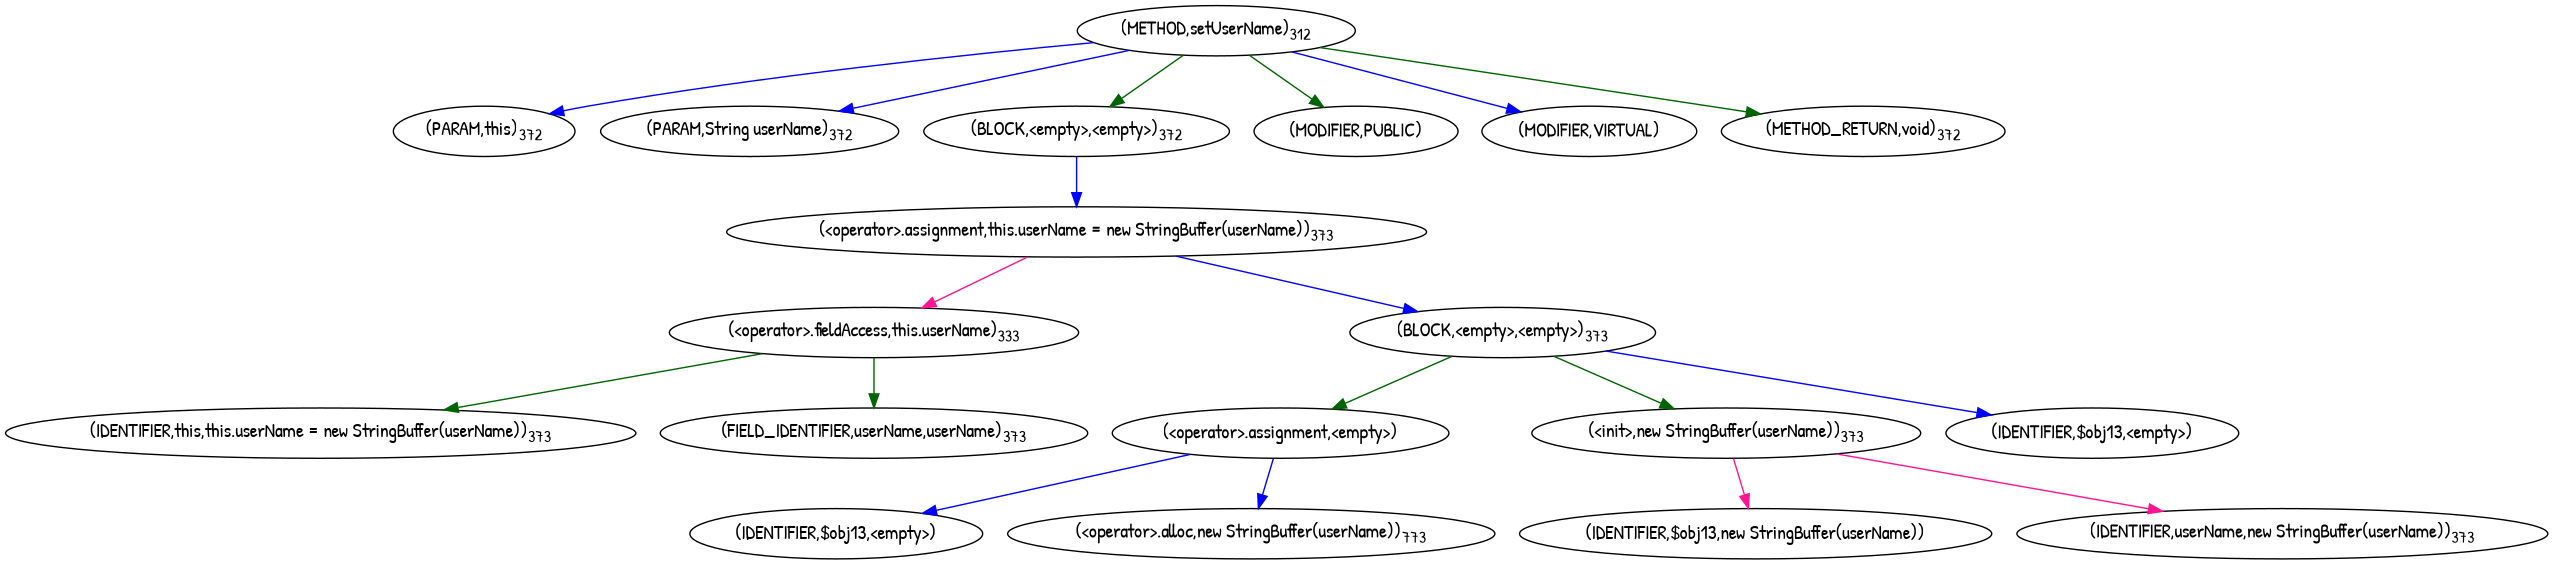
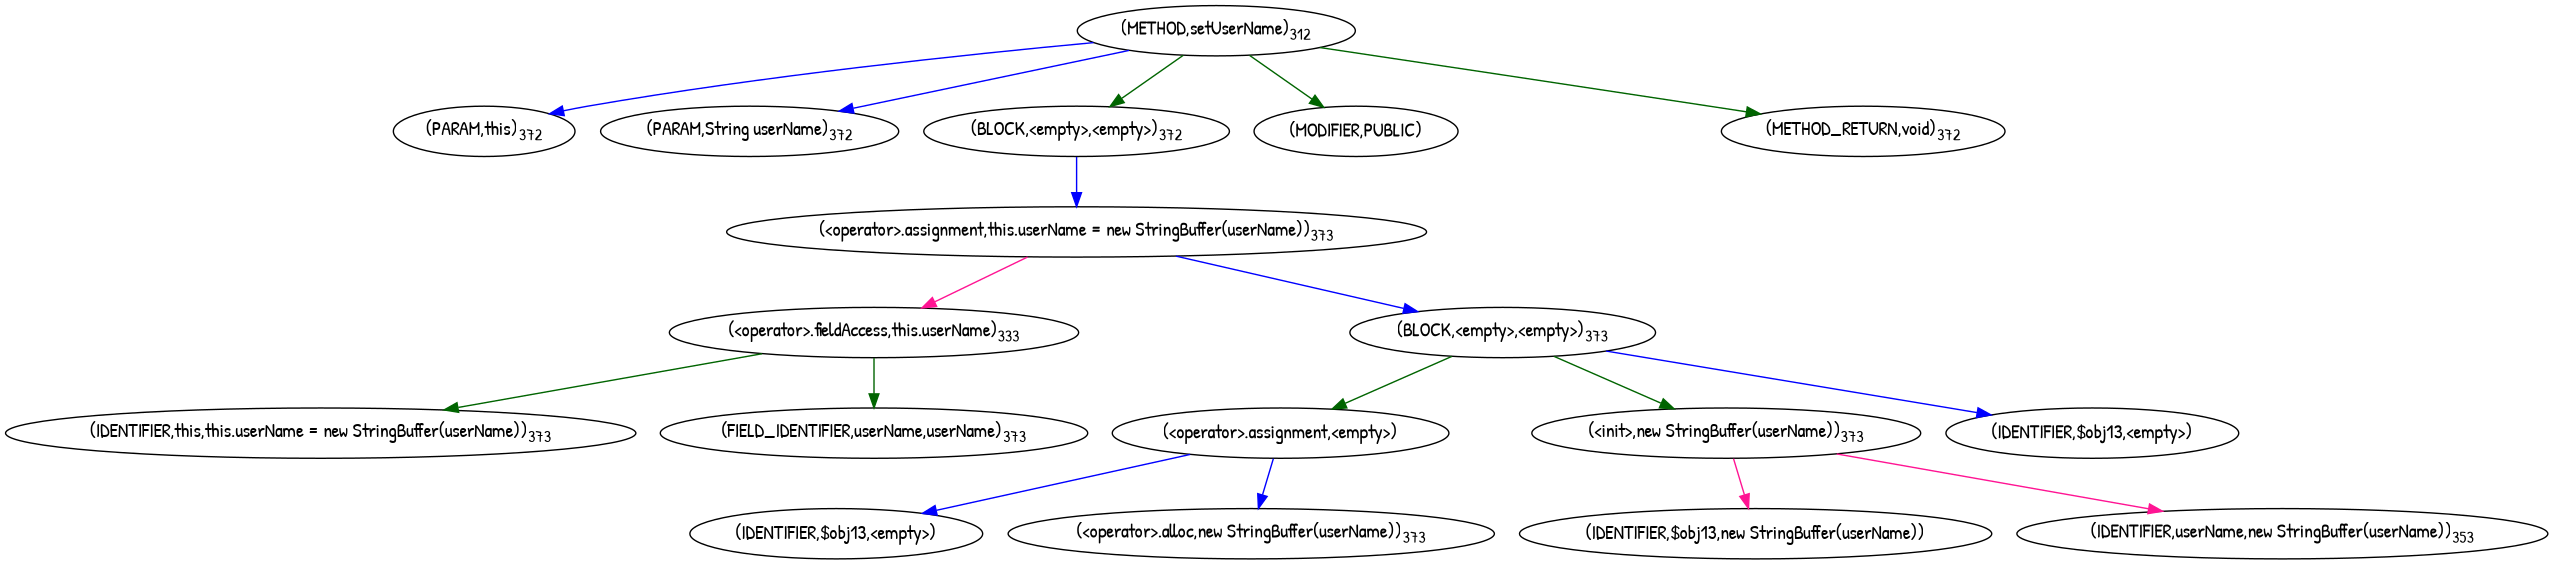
node "(MODIFIER,VIRTUAL)": removed
node "(<operator>.alloc,new StringBuffer(userName))": text "773" -> "373"
node "(IDENTIFIER,userName,new StringBuffer(userName))": text "373" -> "353"
